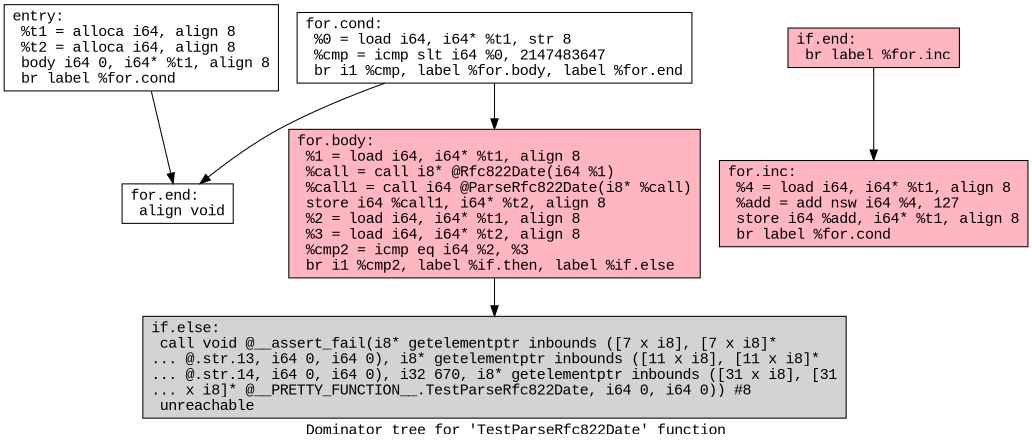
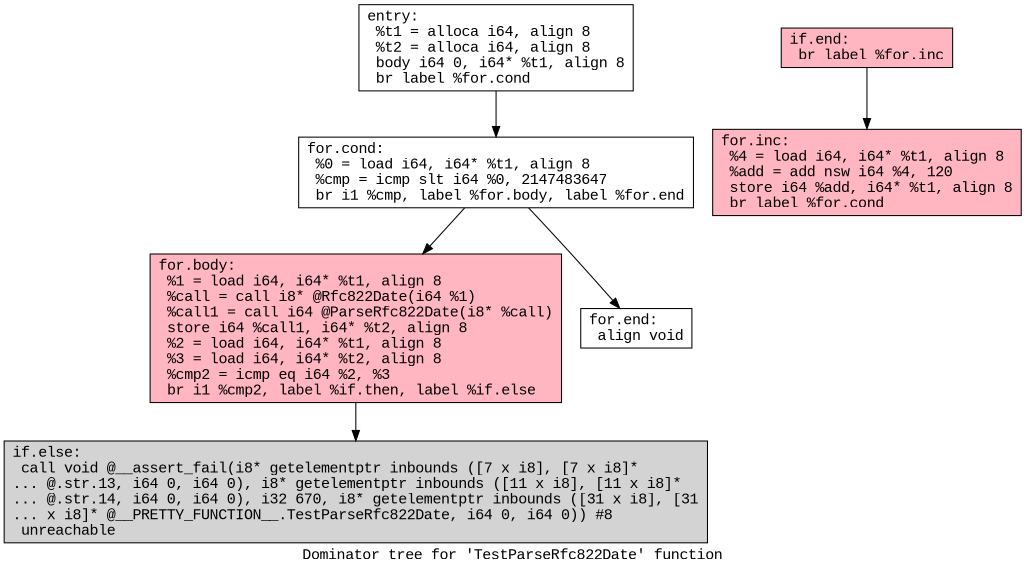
node "for.cond:": text "%0 = load i64, i64* %t1, str 8" -> "%0 = load i64, i64* %t1, align 8"
edge "entry:" -> "for.end:": now "entry:" -> "for.cond:"
node "for.inc:": text "%add = add nsw i64 %4, 127" -> "%add = add nsw i64 %4, 120"
